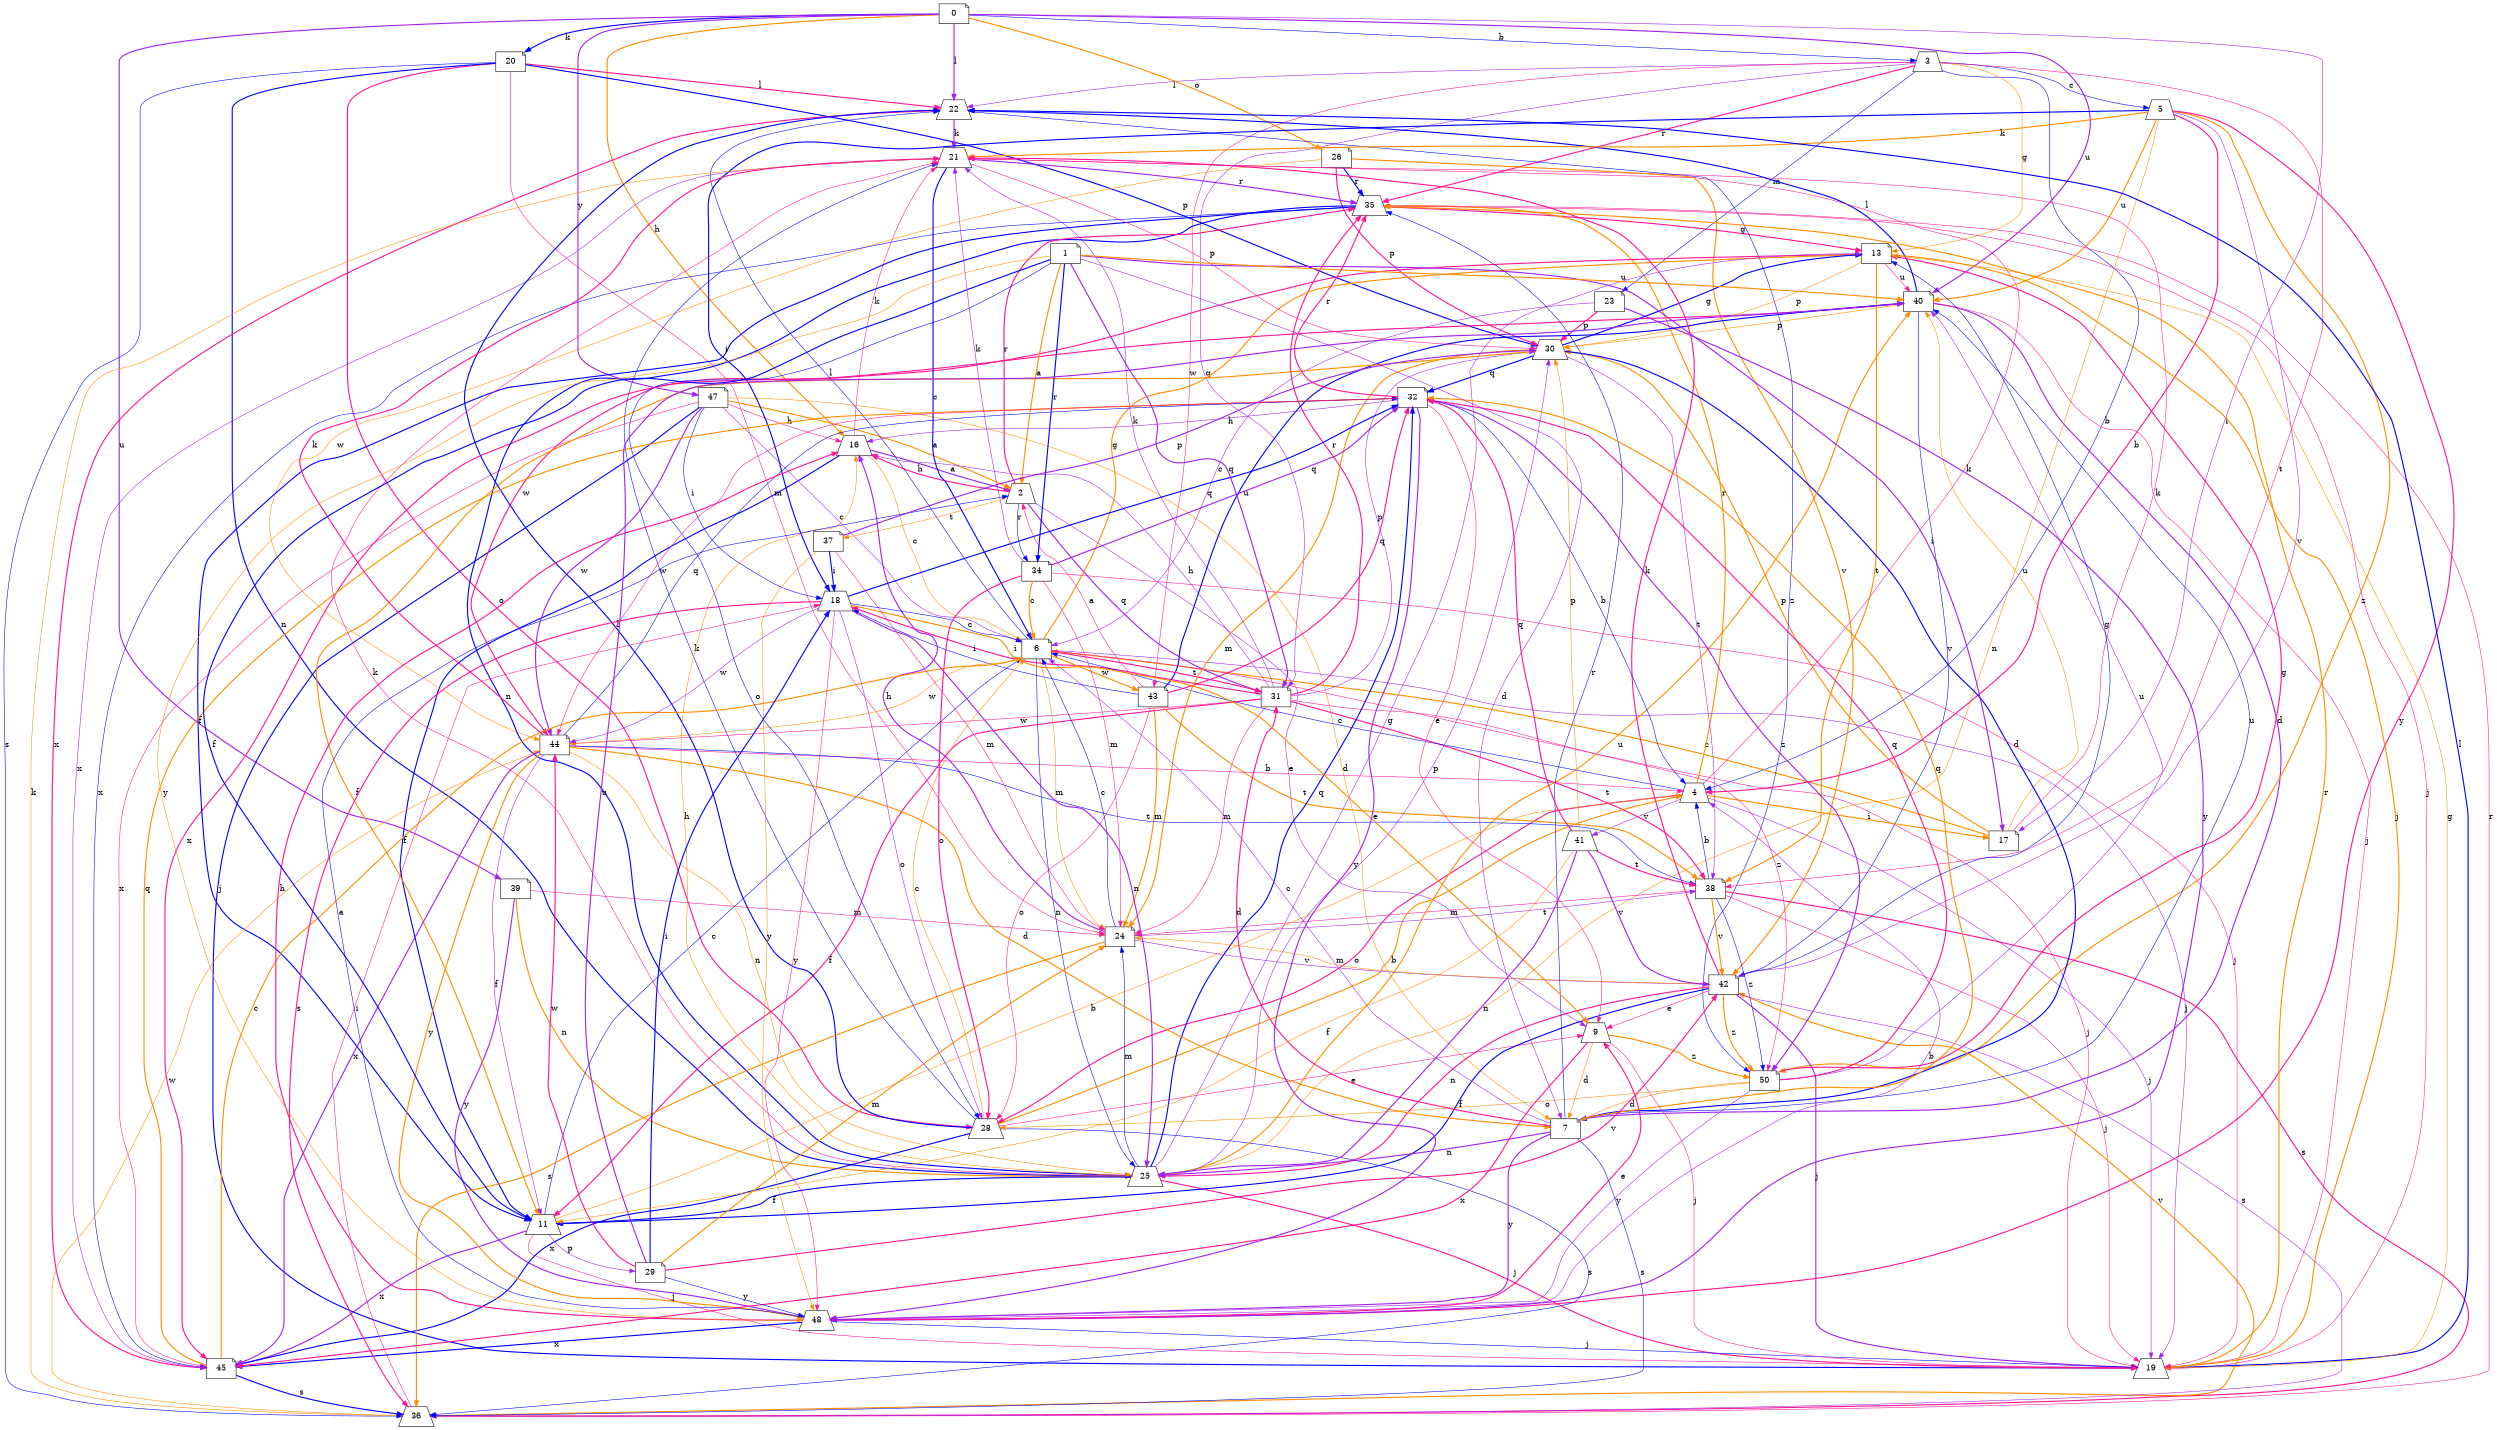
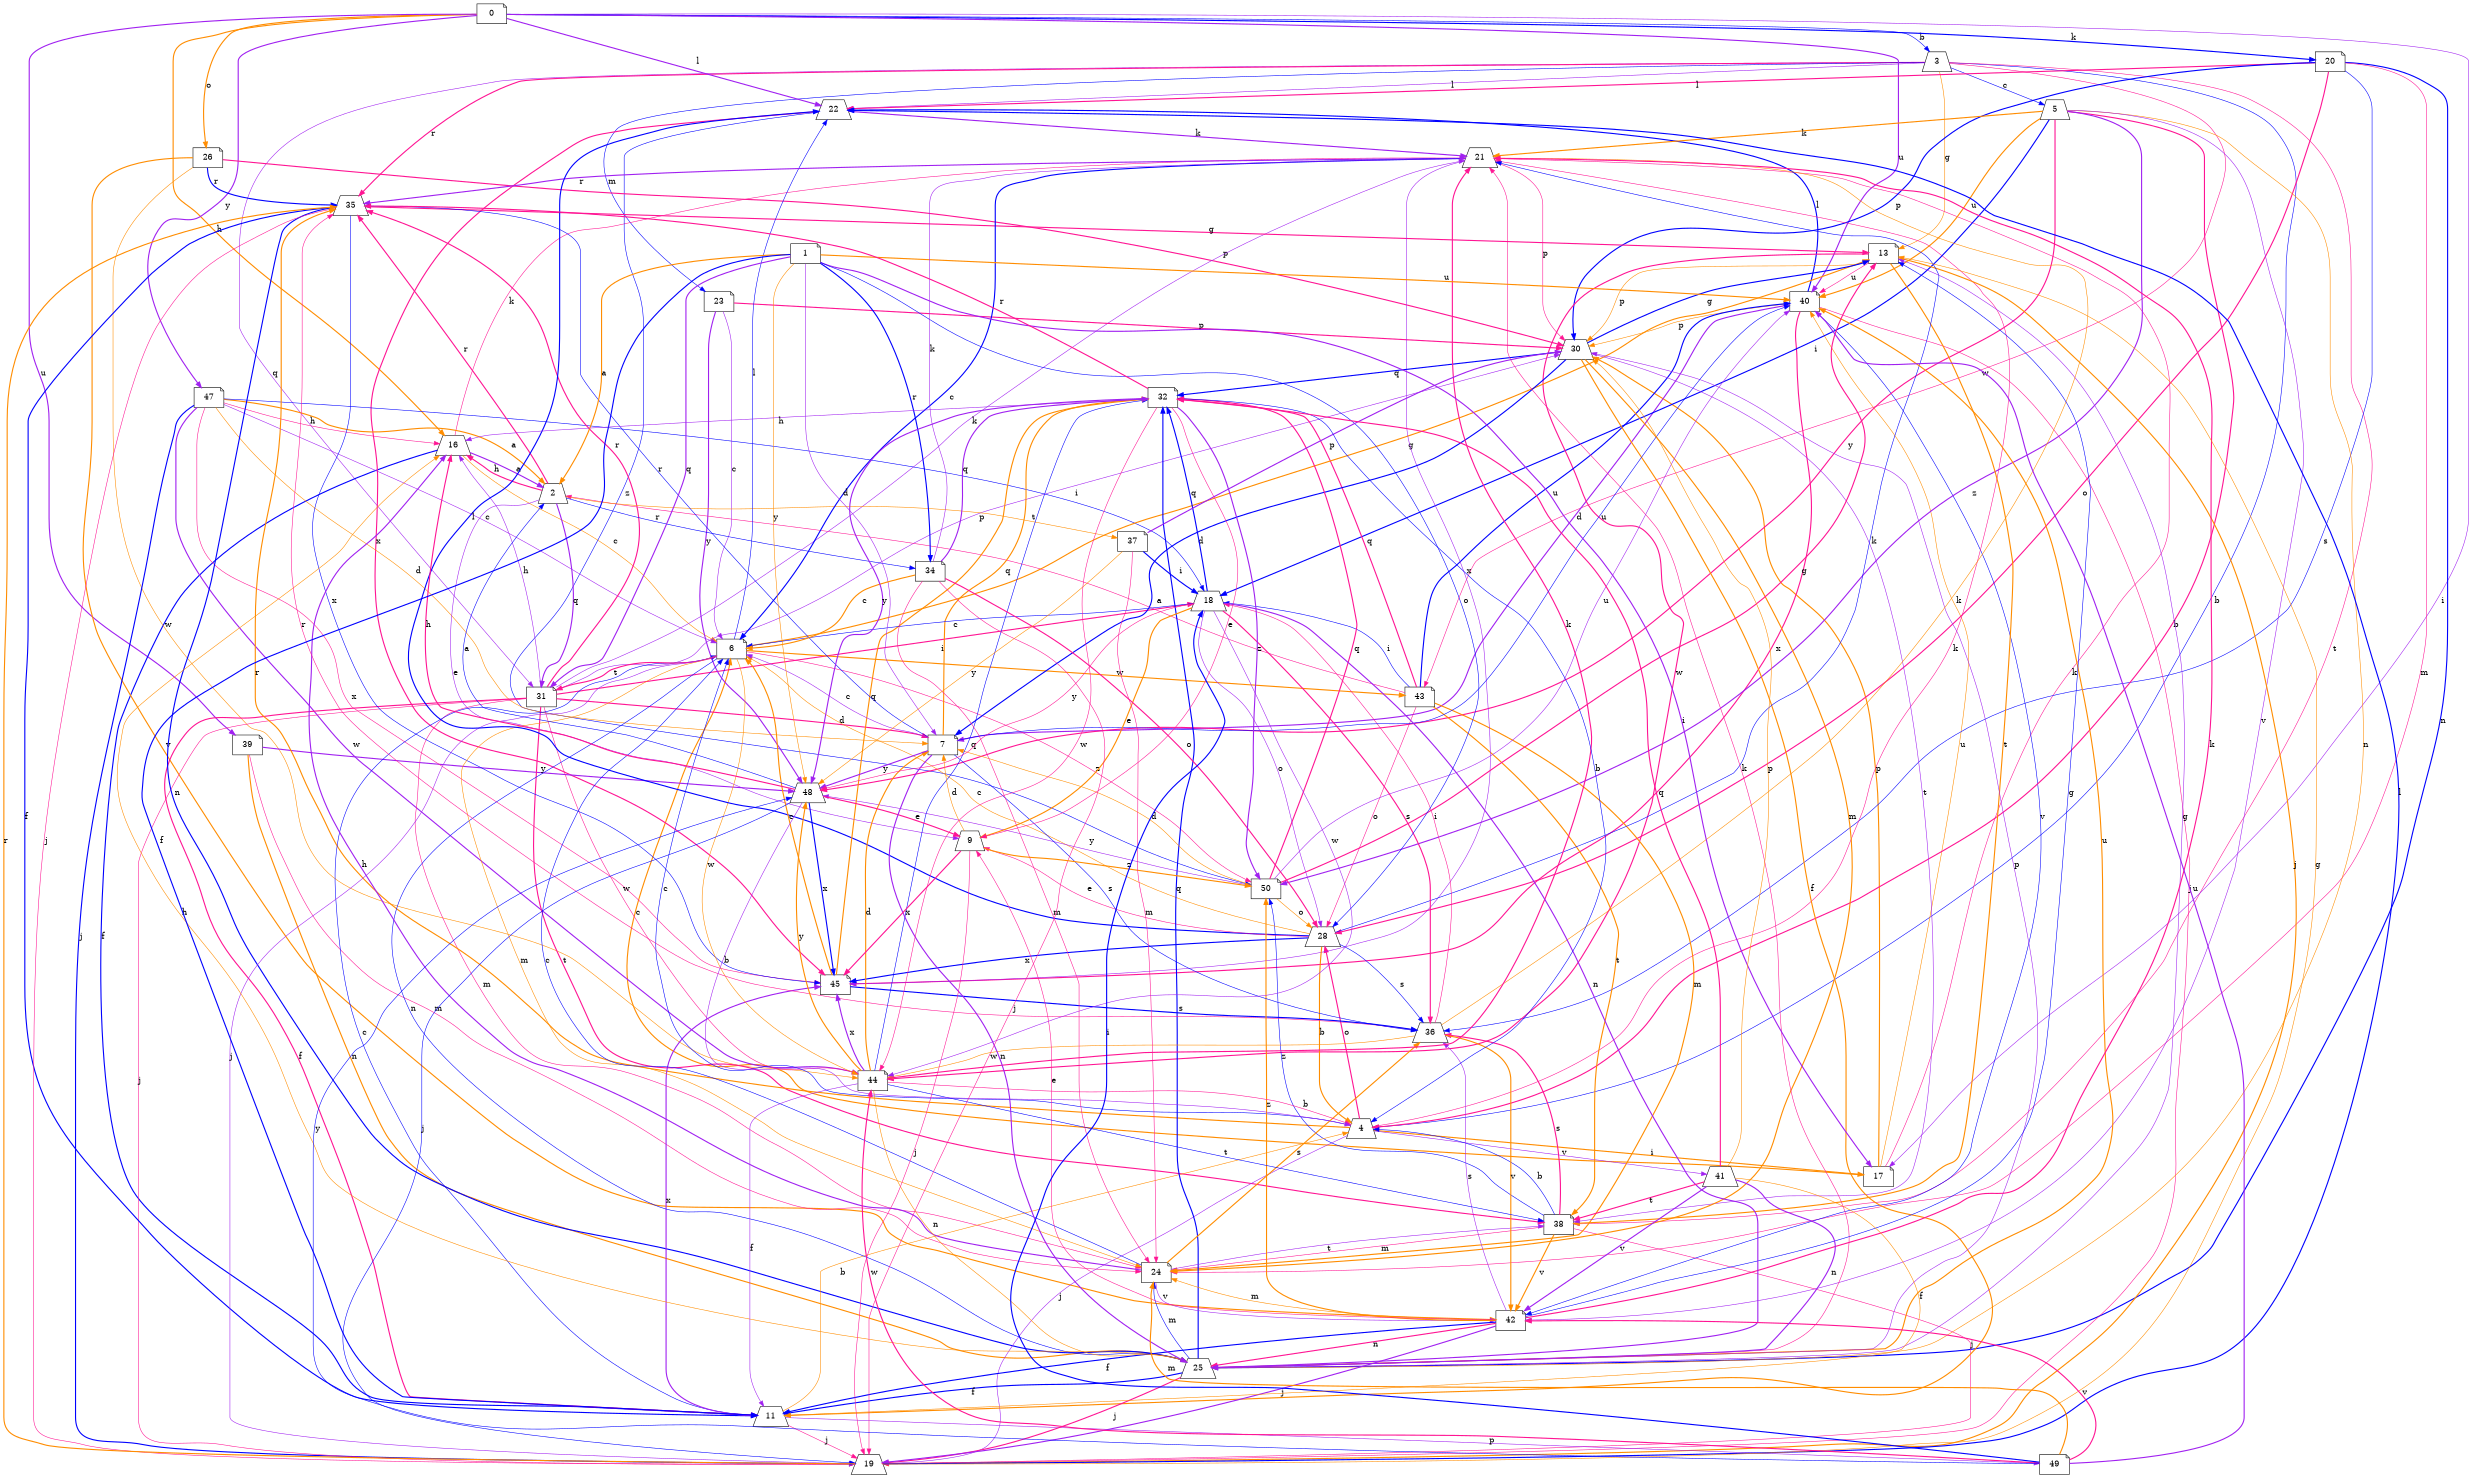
edge "5" -> "50": color darkorange -> purple
edge "7" -> "31": reversed
node "29": label "29" -> "49"
